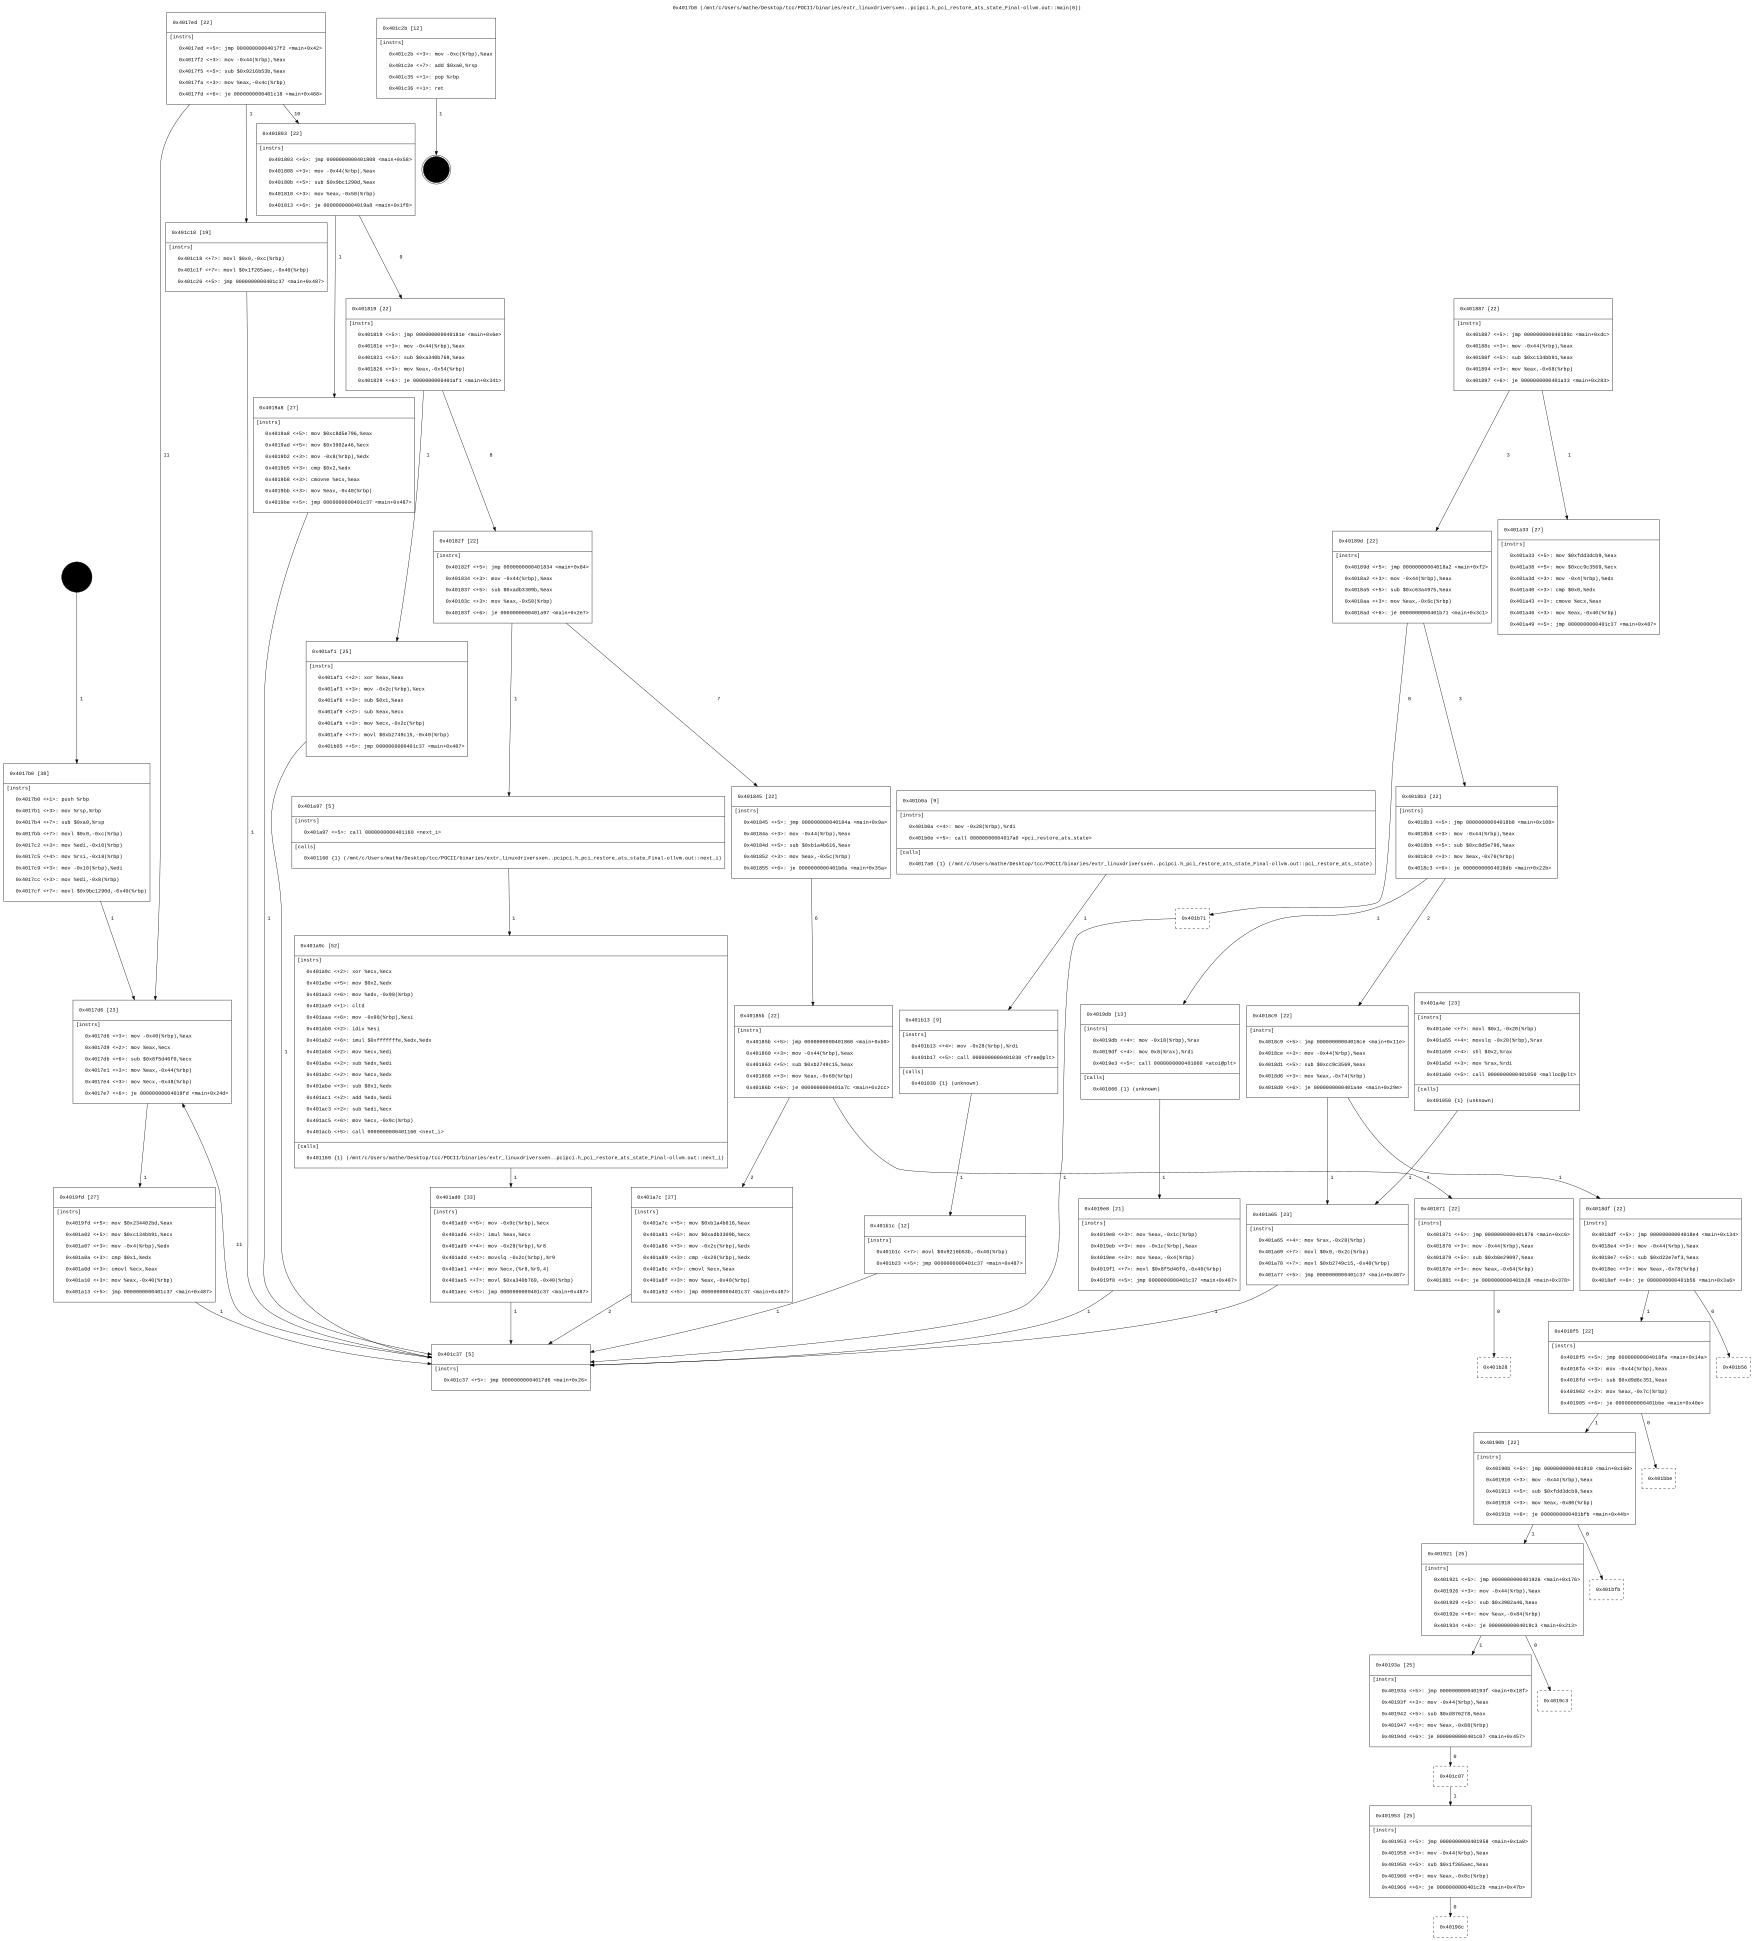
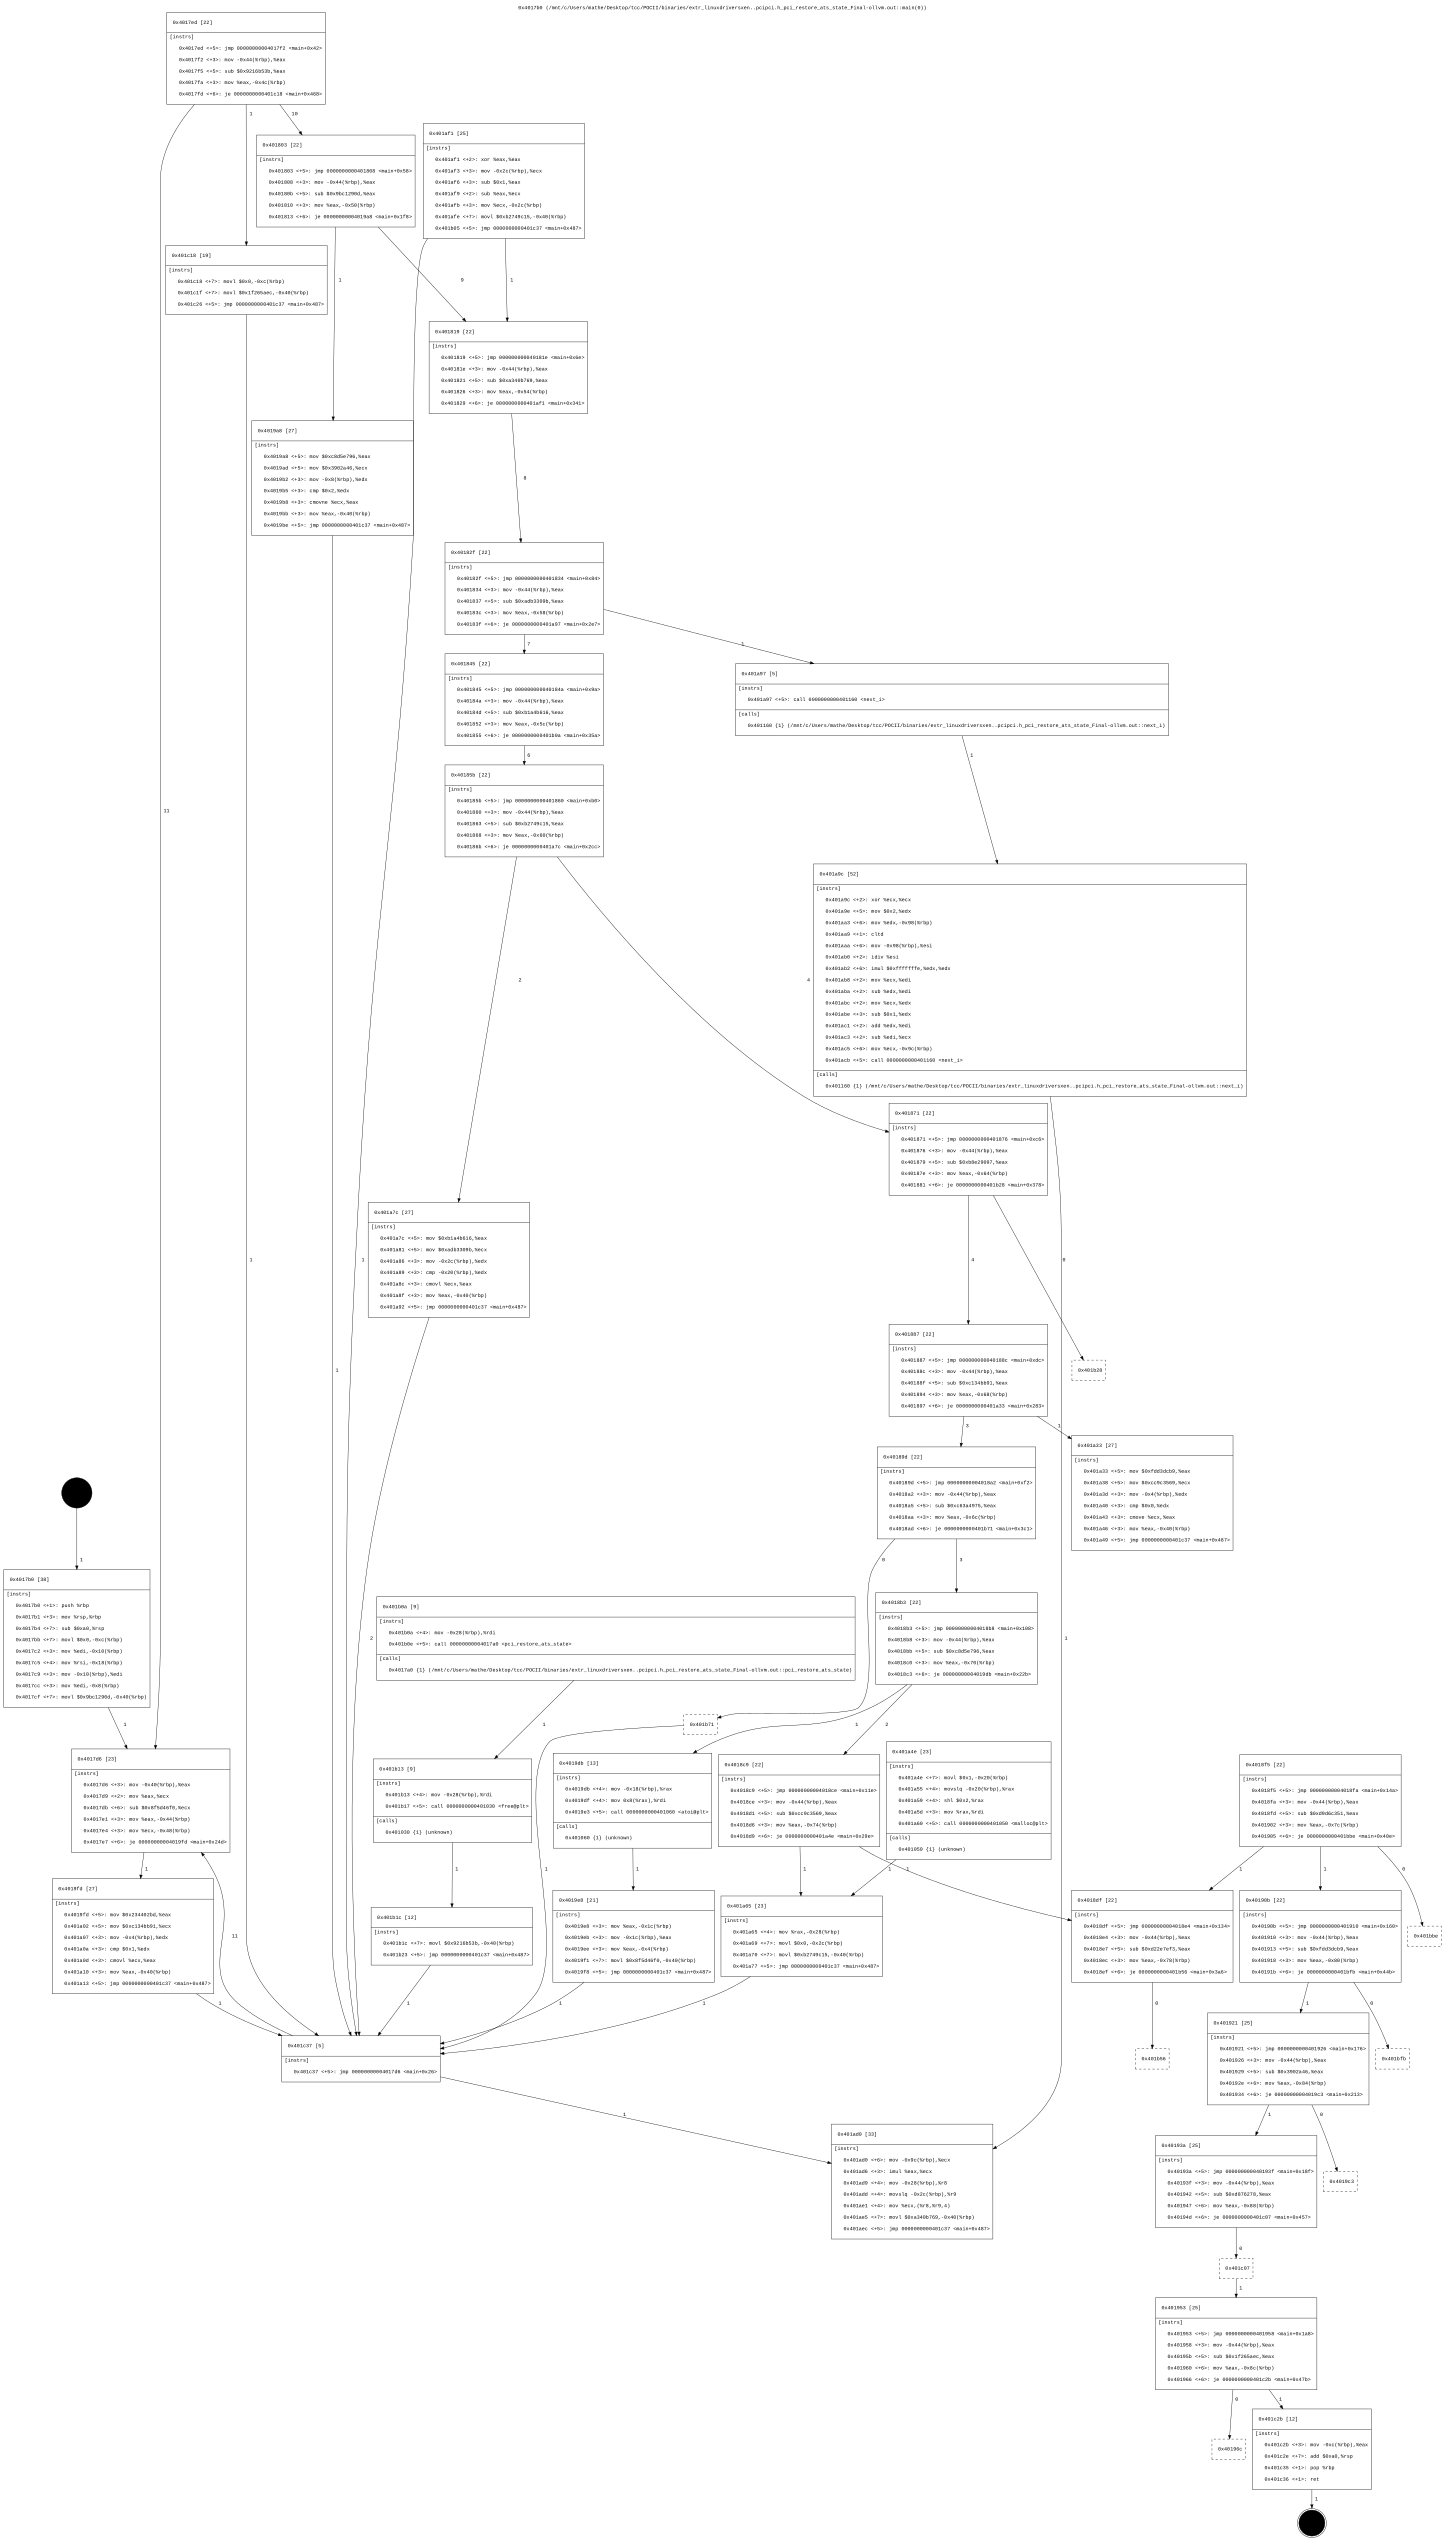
edge "0x401819 [22]" -> "0x401af1 [25]": reversed
edge "0x401871 [22]" -> "0x401887 [22]": added, label "4"
edge "0x4018df [22]" -> "0x4018f5 [22]": reversed
edge "0x401ad0 [33]" -> "0x401c37 [5]": reversed
edge "0x401953 [25]" -> "0x401c2b [12]": added, label "1"
